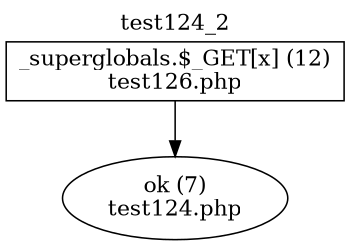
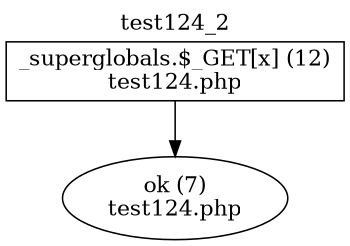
node "_superglobals.$_GET[x] (12) test126.php": label "_superglobals.$_GET[x] (12) test126.php" -> "_superglobals.$_GET[x] (12) test124.php"
